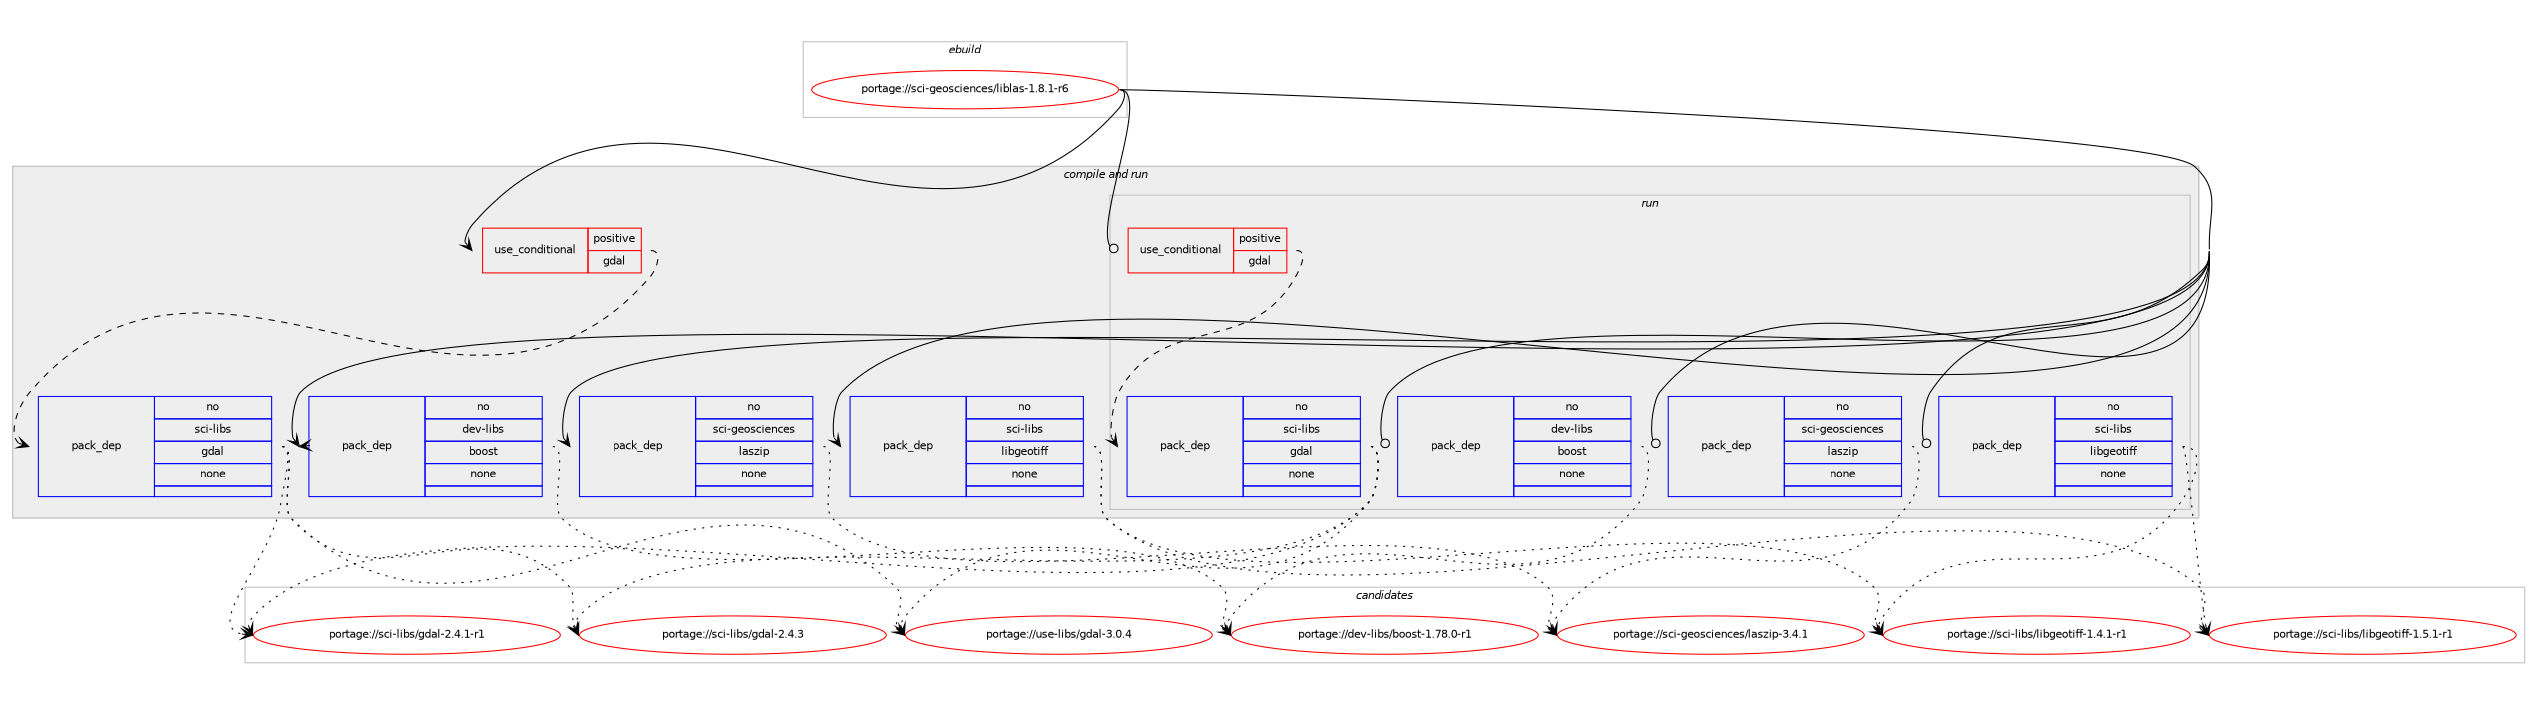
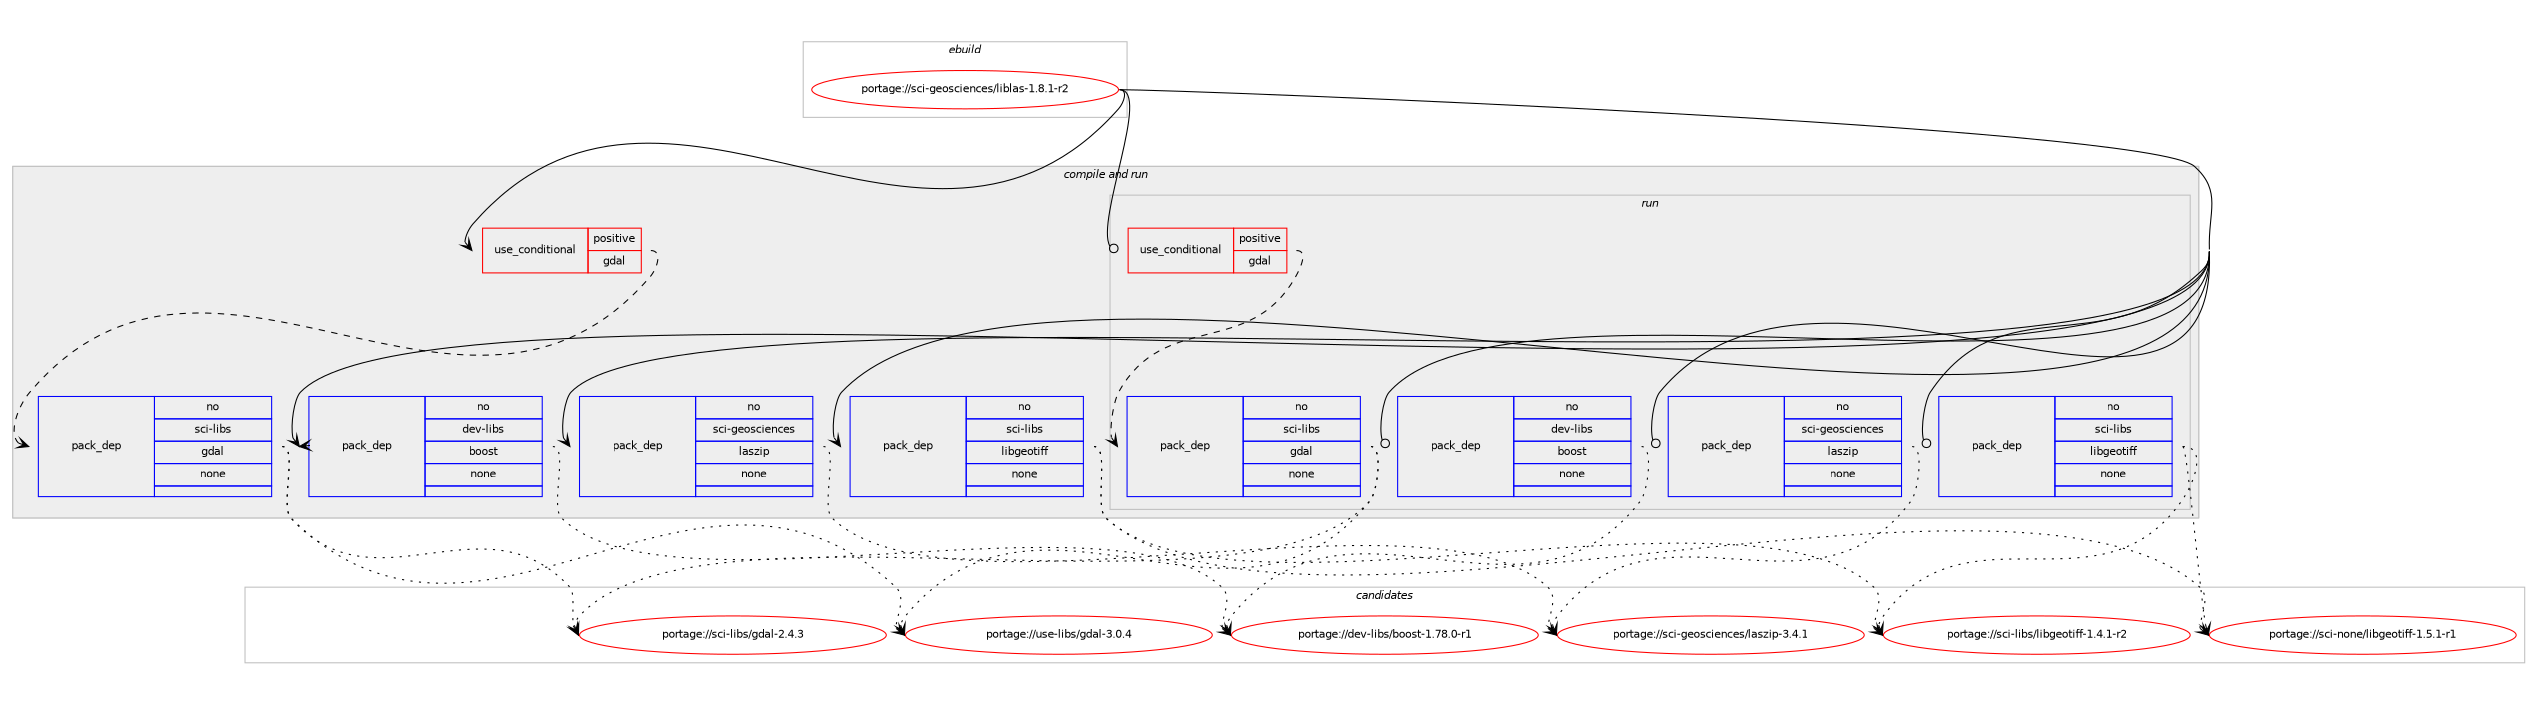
node "portage://sci-geosciences/liblas-1.8.1-r6": label "portage://sci-geosciences/liblas-1.8.1-r6" -> "portage://sci-geosciences/liblas-1.8.1-r2"
node "portage://sci-libs/gdal-2.4.1-r1": removed
node "portage://sci-libs/libgeotiff-1.4.1-r1": label "portage://sci-libs/libgeotiff-1.4.1-r1" -> "portage://sci-libs/libgeotiff-1.4.1-r2"
node "portage://sci-libs/libgeotiff-1.5.1-r1": label "portage://sci-libs/libgeotiff-1.5.1-r1" -> "portage://sci-none/libgeotiff-1.5.1-r1"
